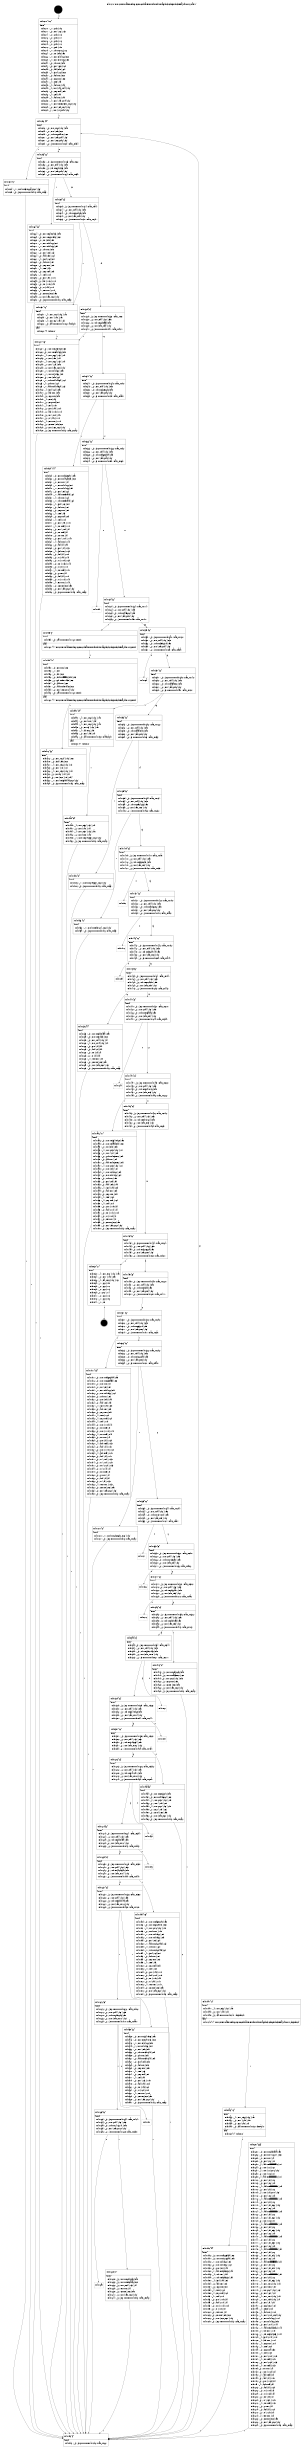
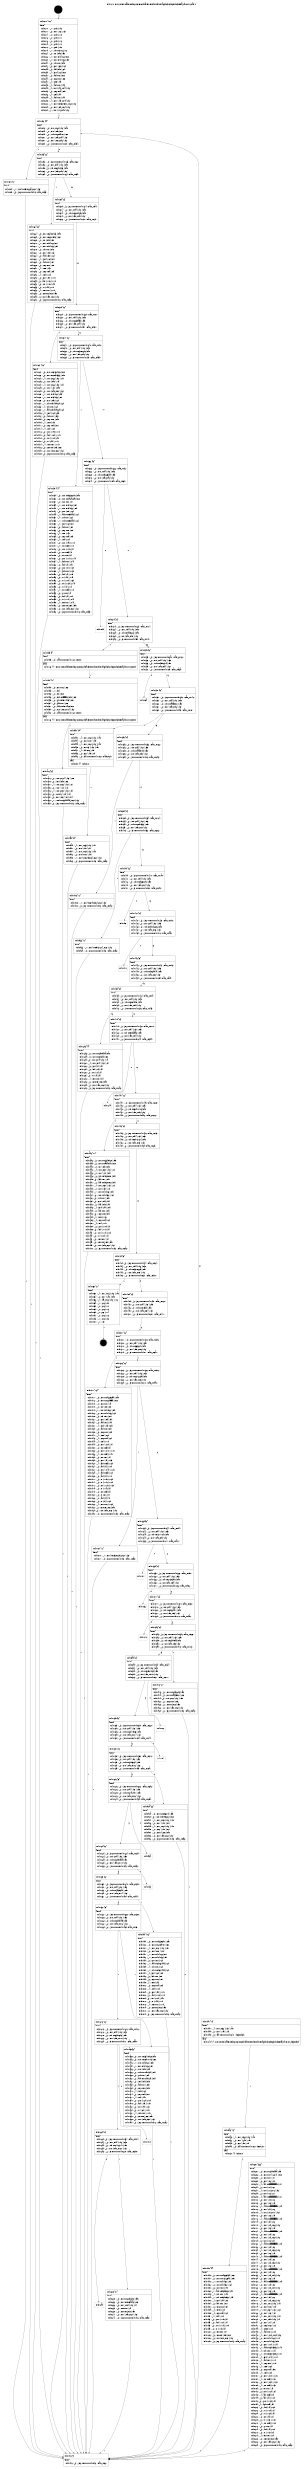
node "0x4018b7 [16]": removed
node "0x401ce9": removed
